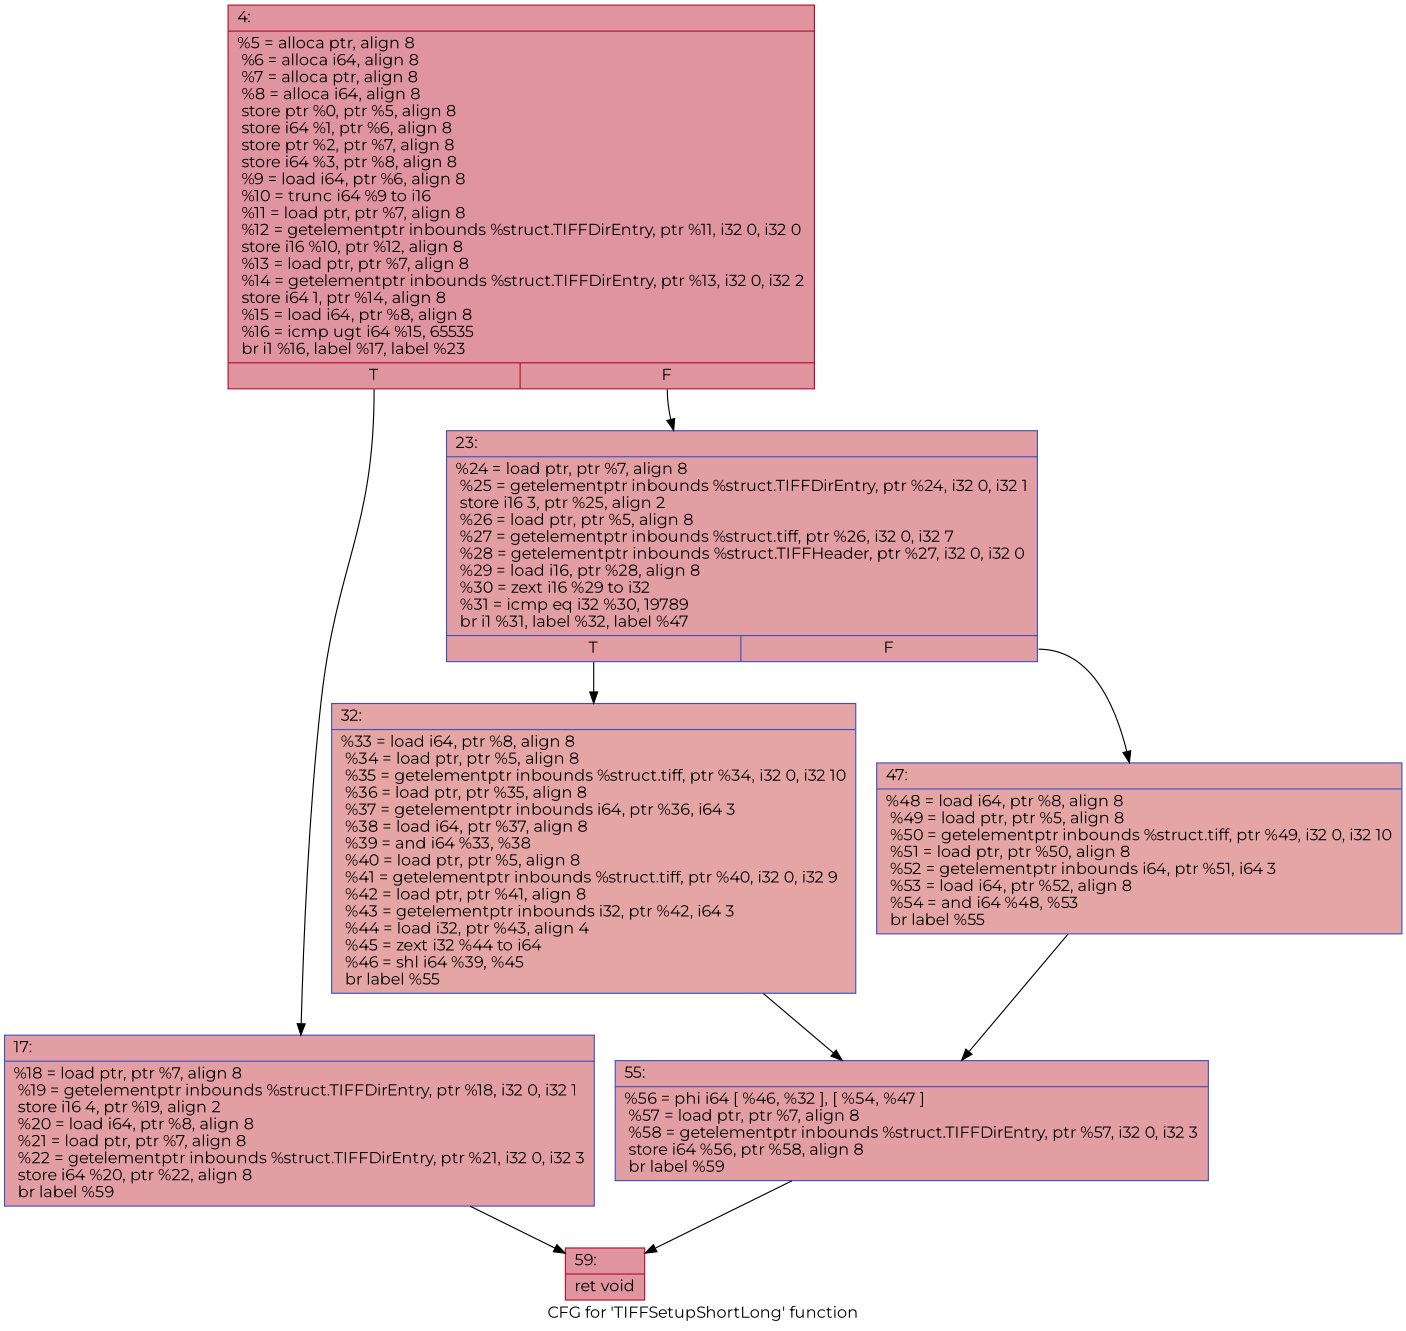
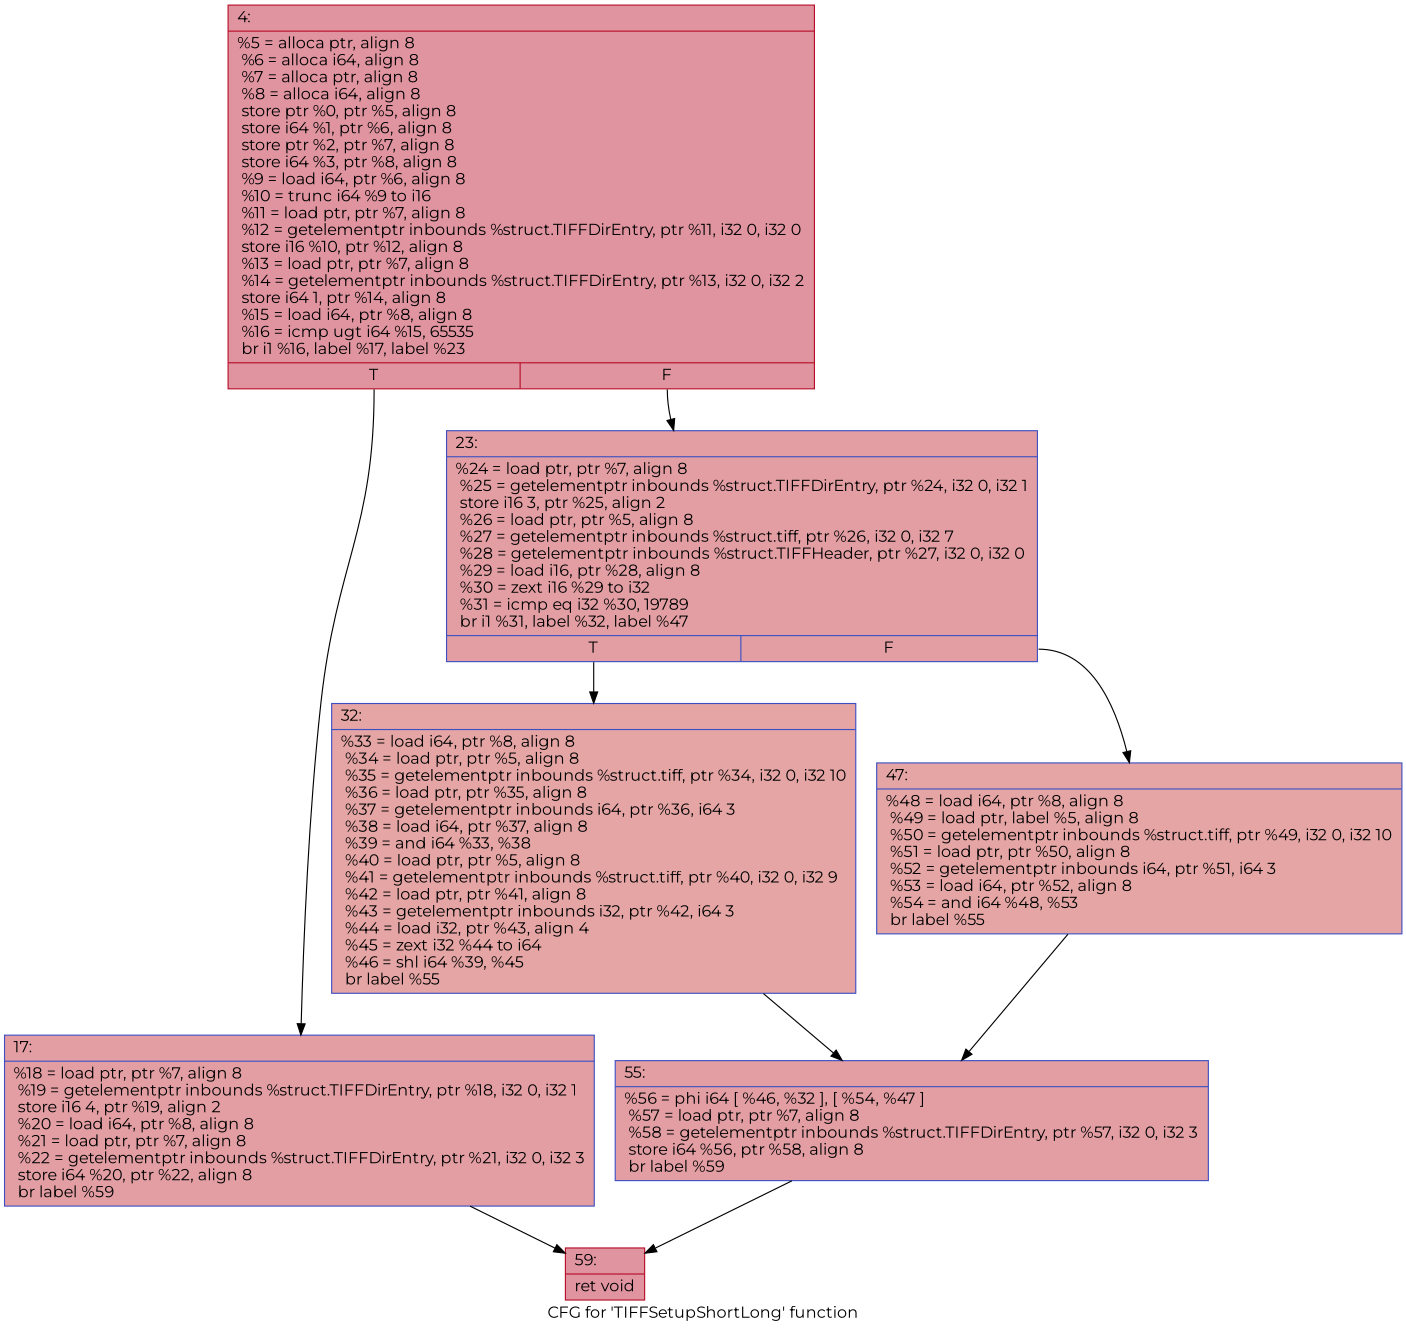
node "47:": text "%49 = load ptr, ptr %5, align 8" -> "%49 = load ptr, label %5, align 8"
